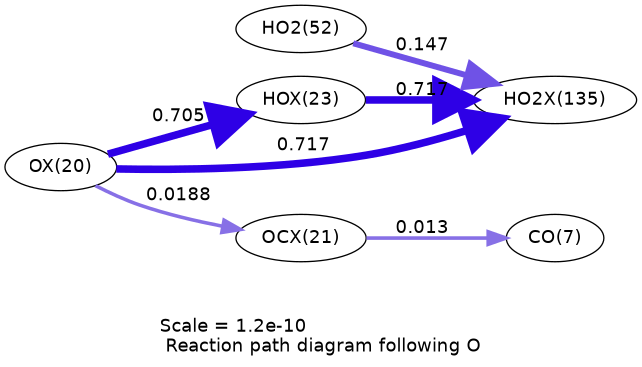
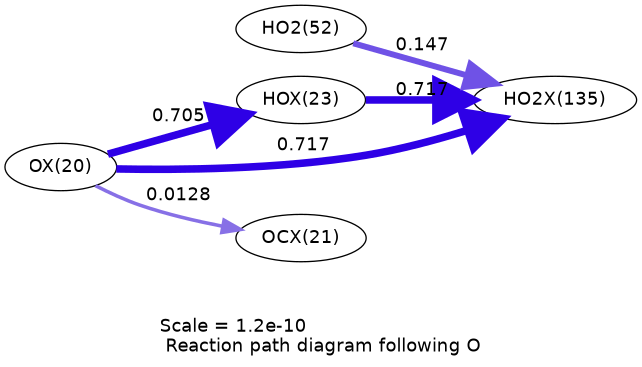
edge "OX(20)" -> "OCX(21)": label " 0.0188" -> " 0.0128"
node "CO(7)": removed
